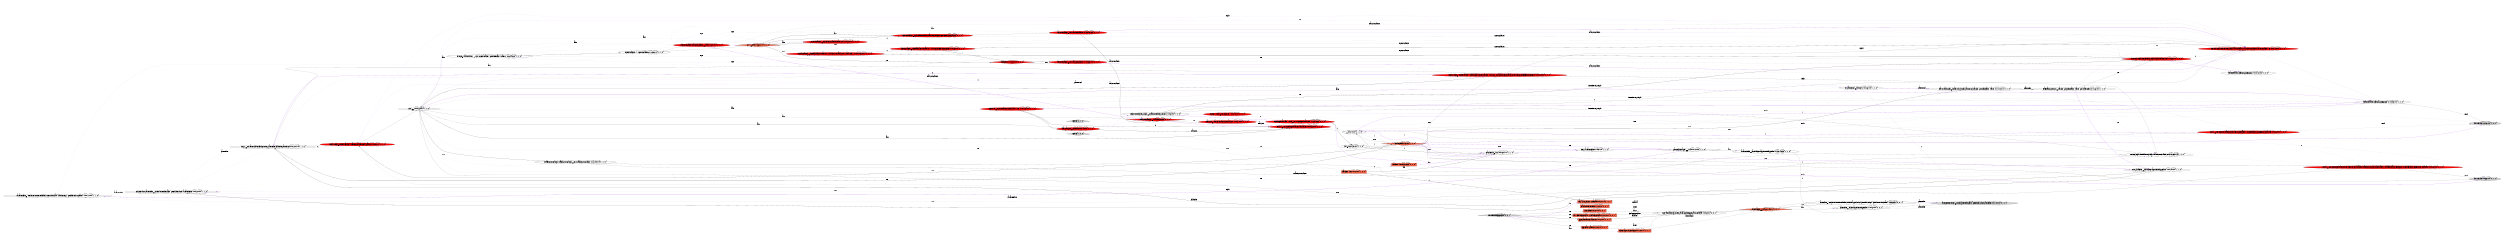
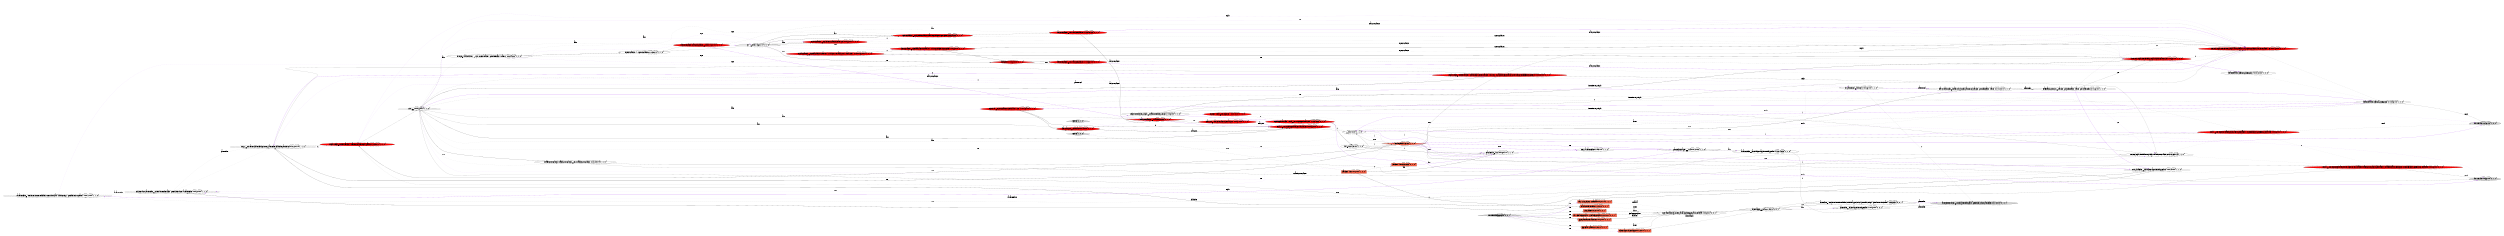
node "sort() != null@@@32@@@['1', '1', '0']": fillcolor tomato -> white
edge "size() == 0@@@23@@@['1', '1', '0']" -> "TopDocsCollector<?> topDocsCollector@@@30@@@['1', '1', '0']": now "size() == 0@@@23@@@['1', '1', '0']" -> "i++@@@7@@@['1', '1', '0']"
edge "i < hits.length@@@6@@@['1', '1', '0']" -> "int parentDocId = hit.docId()@@@16@@@['1', '1', '0']": label "true" -> "parent"
edge "ReverseNestedAggregator['0', '0', '1']" -> "Query rawParentFilter@@@9@@@['1', '1', '0']": now "ReverseNestedAggregator['0', '0', '1']" -> "SearchContext context@@@2@@@['0', '0', '1']"
edge "SearchHit(( hits@@@2@@@['1', '0', '0']" -> "Map<String,Object> metaData@@@2@@@['0', '0', '1']": now "SearchHit(( hits@@@2@@@['1', '0', '0']" -> "SearchContext context@@@2@@@['0', '0', '1']"
node "objectMapper == null@@@4@@@['0', '0', '1']": fillcolor tomato -> white
edge "ReverseNestedAggregator['0', '0', '1']" -> "ObjectMapper objectMapper@@@2@@@['0', '0', '1']": label "false" -> "true"
